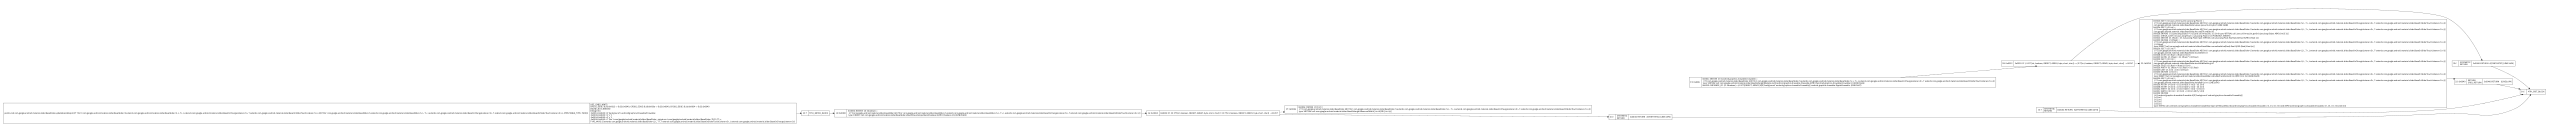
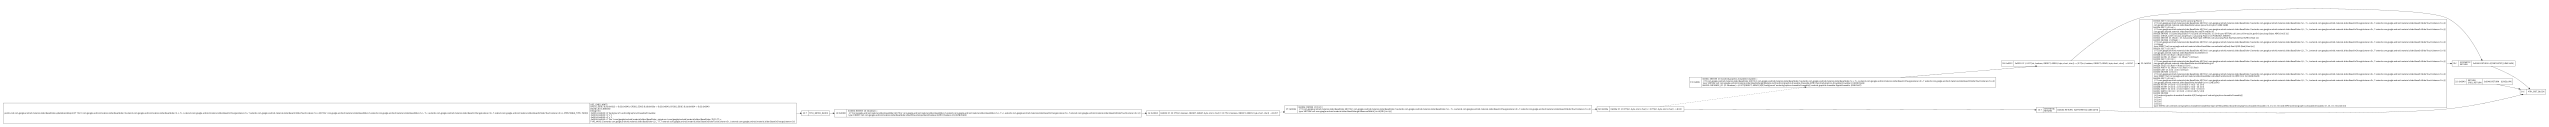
edge "21: 0x0014" -> "22: 0x0040": now "21: 0x0014" -> "25: ?"
node "18: 0x000a": added
node "23: ?": removed
